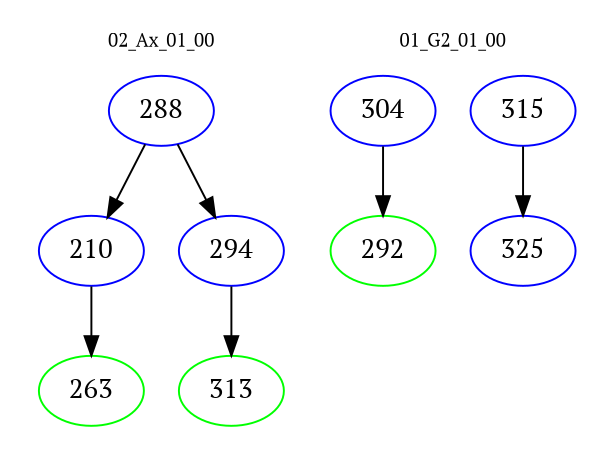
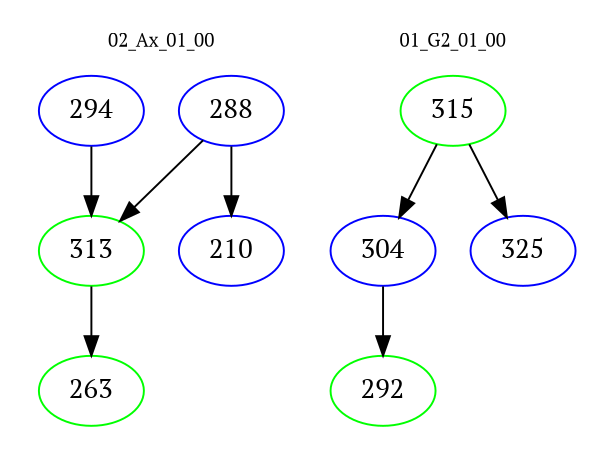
node "315": color blue -> green
edge "288" -> "294": now "288" -> "313"
edge "315" -> "304": added
edge "210" -> "263": now "313" -> "263"
